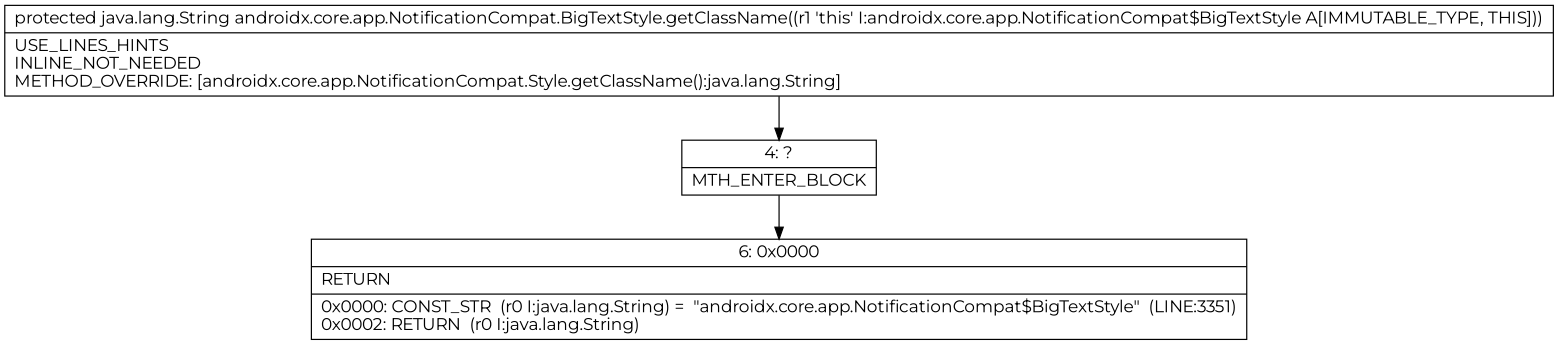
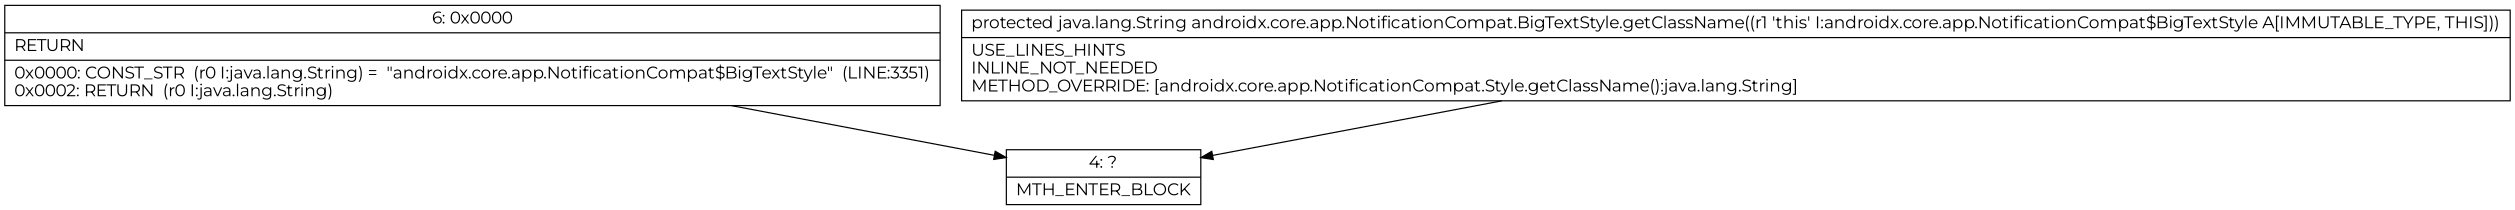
edge "4: ?" -> "6: 0x0000": reversed
